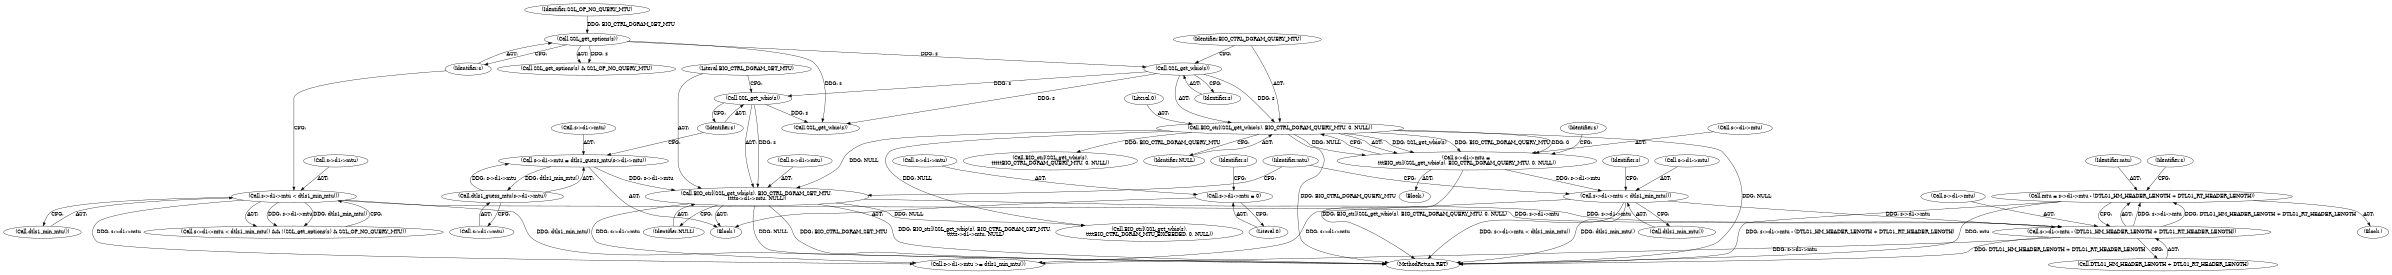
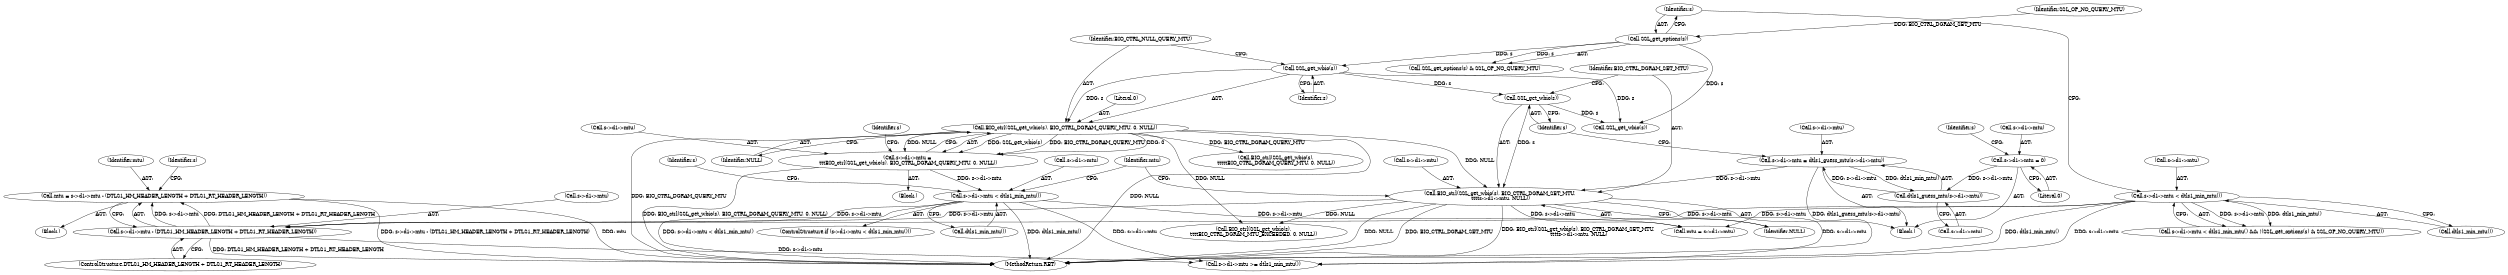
node "(Identifier,BIO_CTRL_DGRAM_QUERY_MTU)": label "(Identifier,BIO_CTRL_DGRAM_QUERY_MTU)" -> "(Identifier,BIO_CTRL_NULL_QUERY_MTU)"
node "(Literal,BIO_CTRL_DGRAM_SET_MTU)": label "(Literal,BIO_CTRL_DGRAM_SET_MTU)" -> "(Identifier,BIO_CTRL_DGRAM_SET_MTU)"
edge "(Call,s->d1->mtu = 0)" -> "(Call,dtls1_guess_mtu(s->d1->mtu))": added, label "DDG: s->d1->mtu"
node "(ControlStructure,if (s->d1->mtu < dtls1_min_mtu()))": added
node "(Call,mtu = s->d1->mtu)": added
edge "(Call,s->d1->mtu = dtls1_guess_mtu(s->d1->mtu))" -> "(MethodReturn,RET)": added, label "DDG: dtls1_guess_mtu(s->d1->mtu)"
node "(Call,DTLS1_HM_HEADER_LENGTH + DTLS1_RT_HEADER_LENGTH)": label "(Call,DTLS1_HM_HEADER_LENGTH + DTLS1_RT_HEADER_LENGTH)" -> "(ControlStructure,DTLS1_HM_HEADER_LENGTH + DTLS1_RT_HEADER_LENGTH)"
